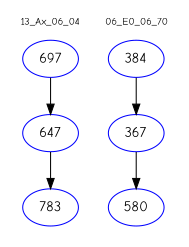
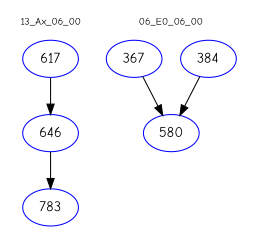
cluster "13_Ax_06_04": label "13_Ax_06_04" -> "13_Ax_06_00"
cluster "06_E0_06_70": label "06_E0_06_70" -> "06_E0_06_00"
node "697": label "697" -> "617"
edge "384" -> "367": now "384" -> "580"
node "647": label "647" -> "646"
